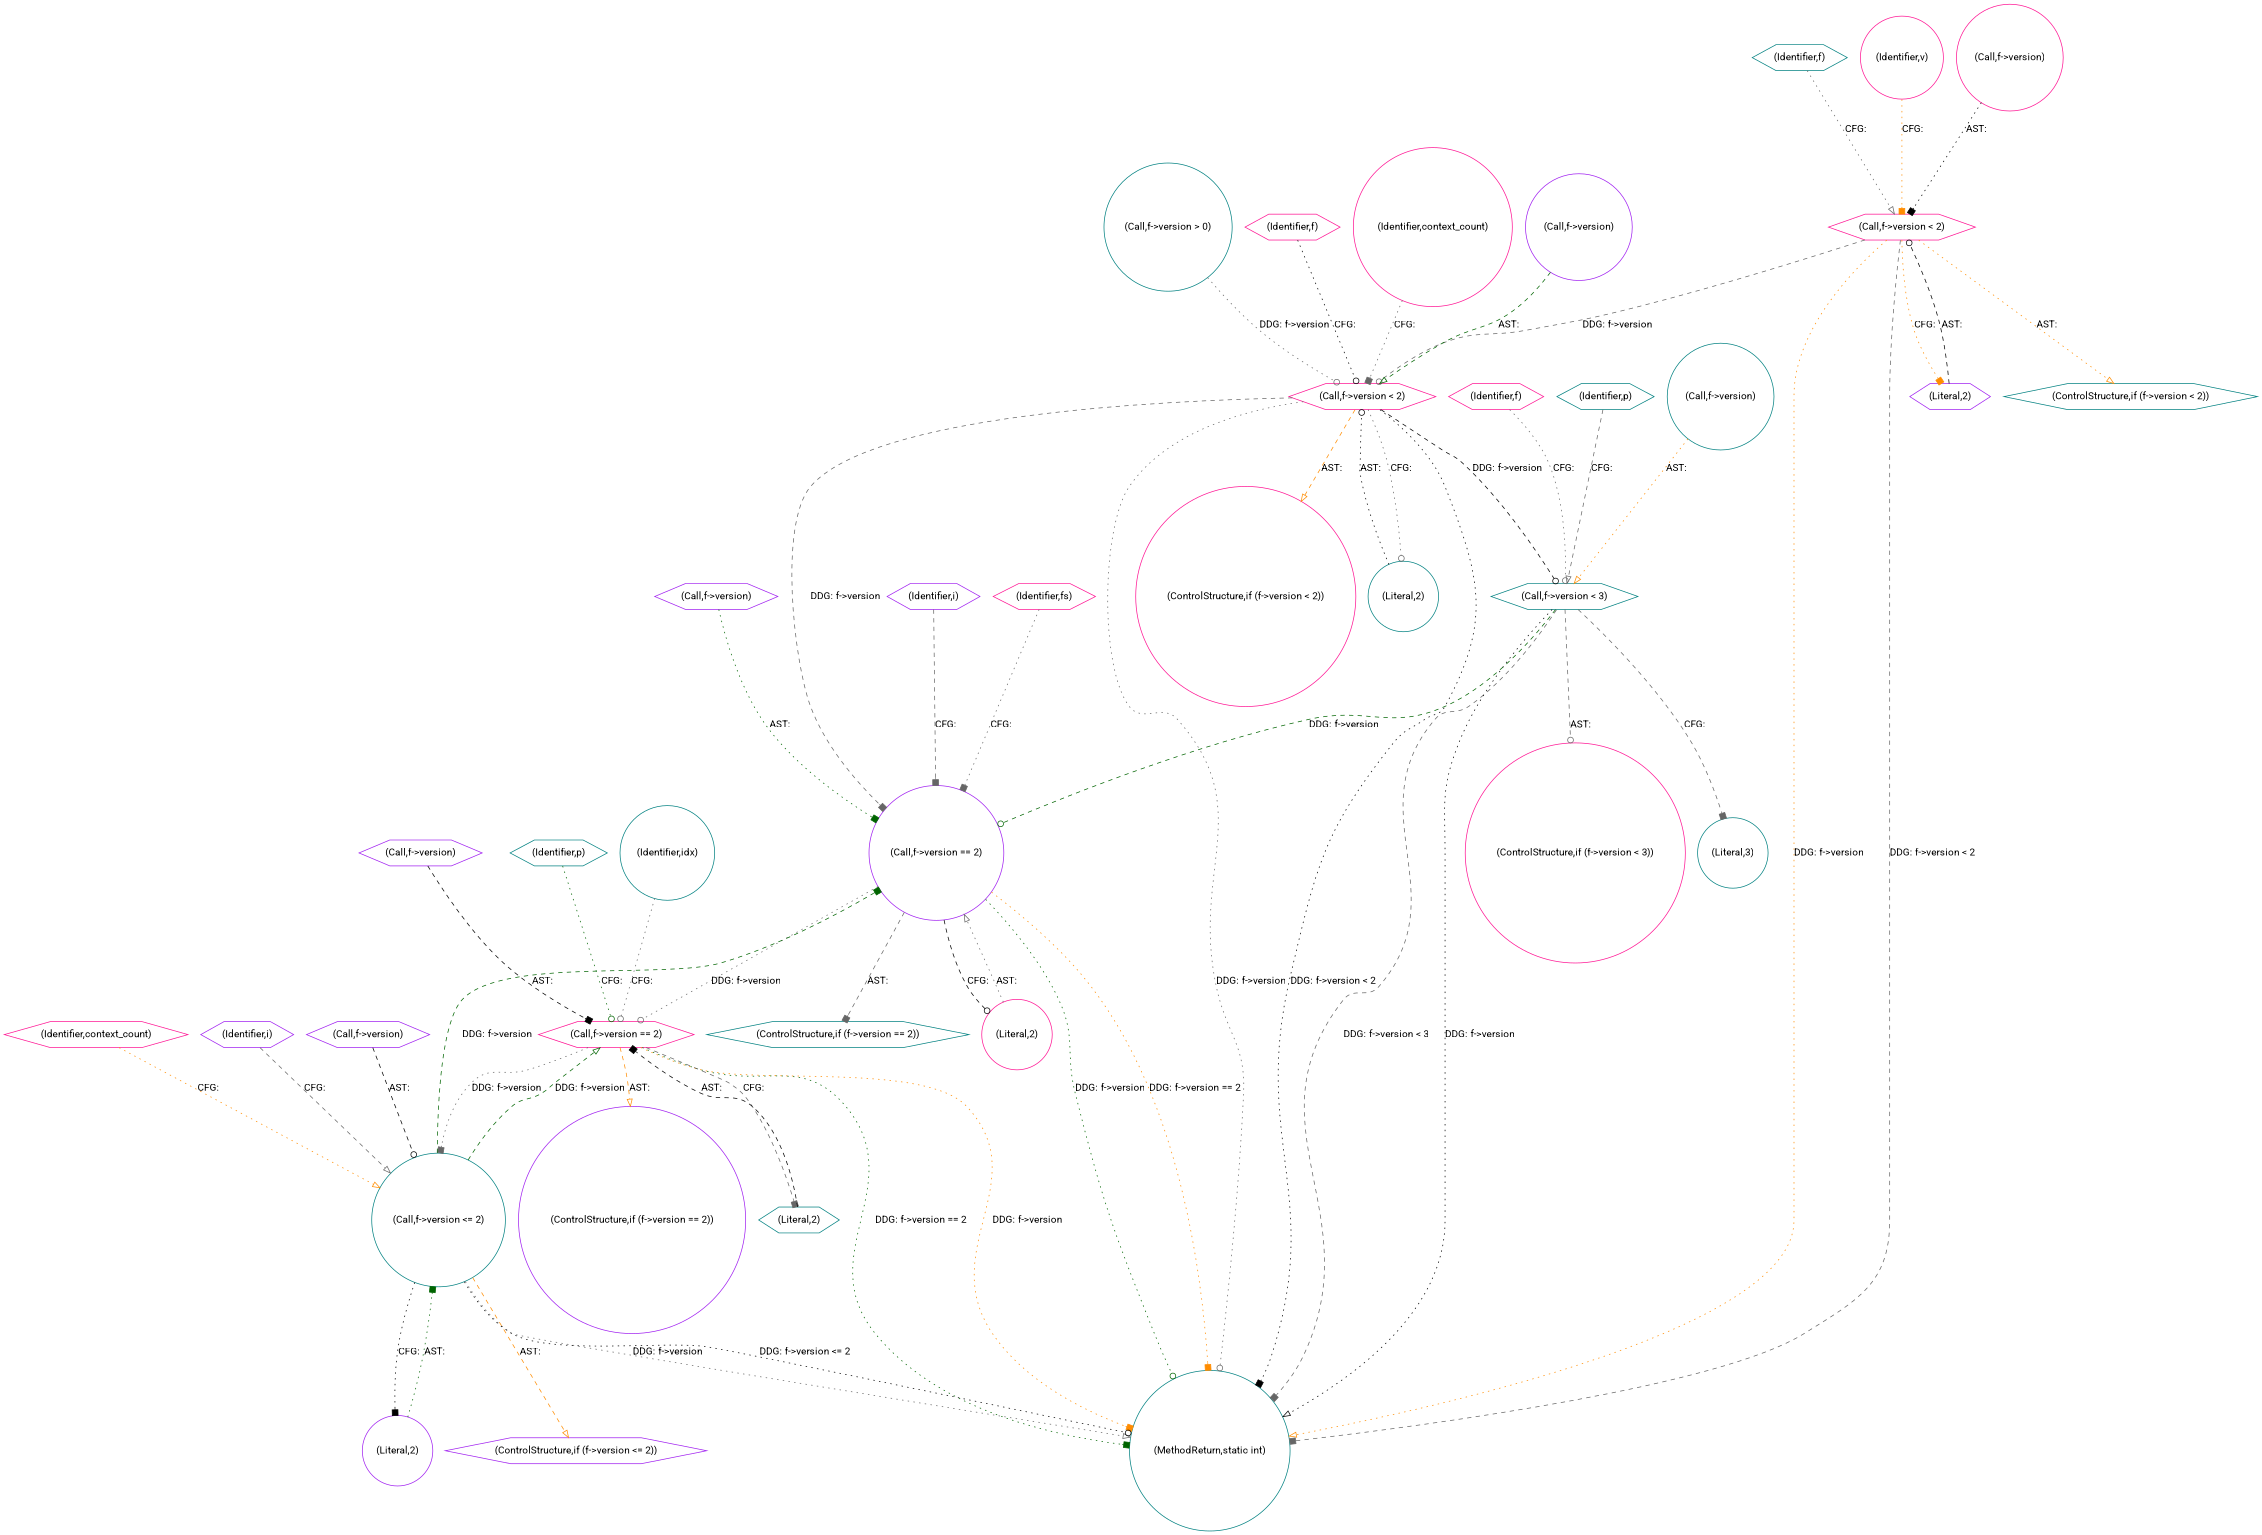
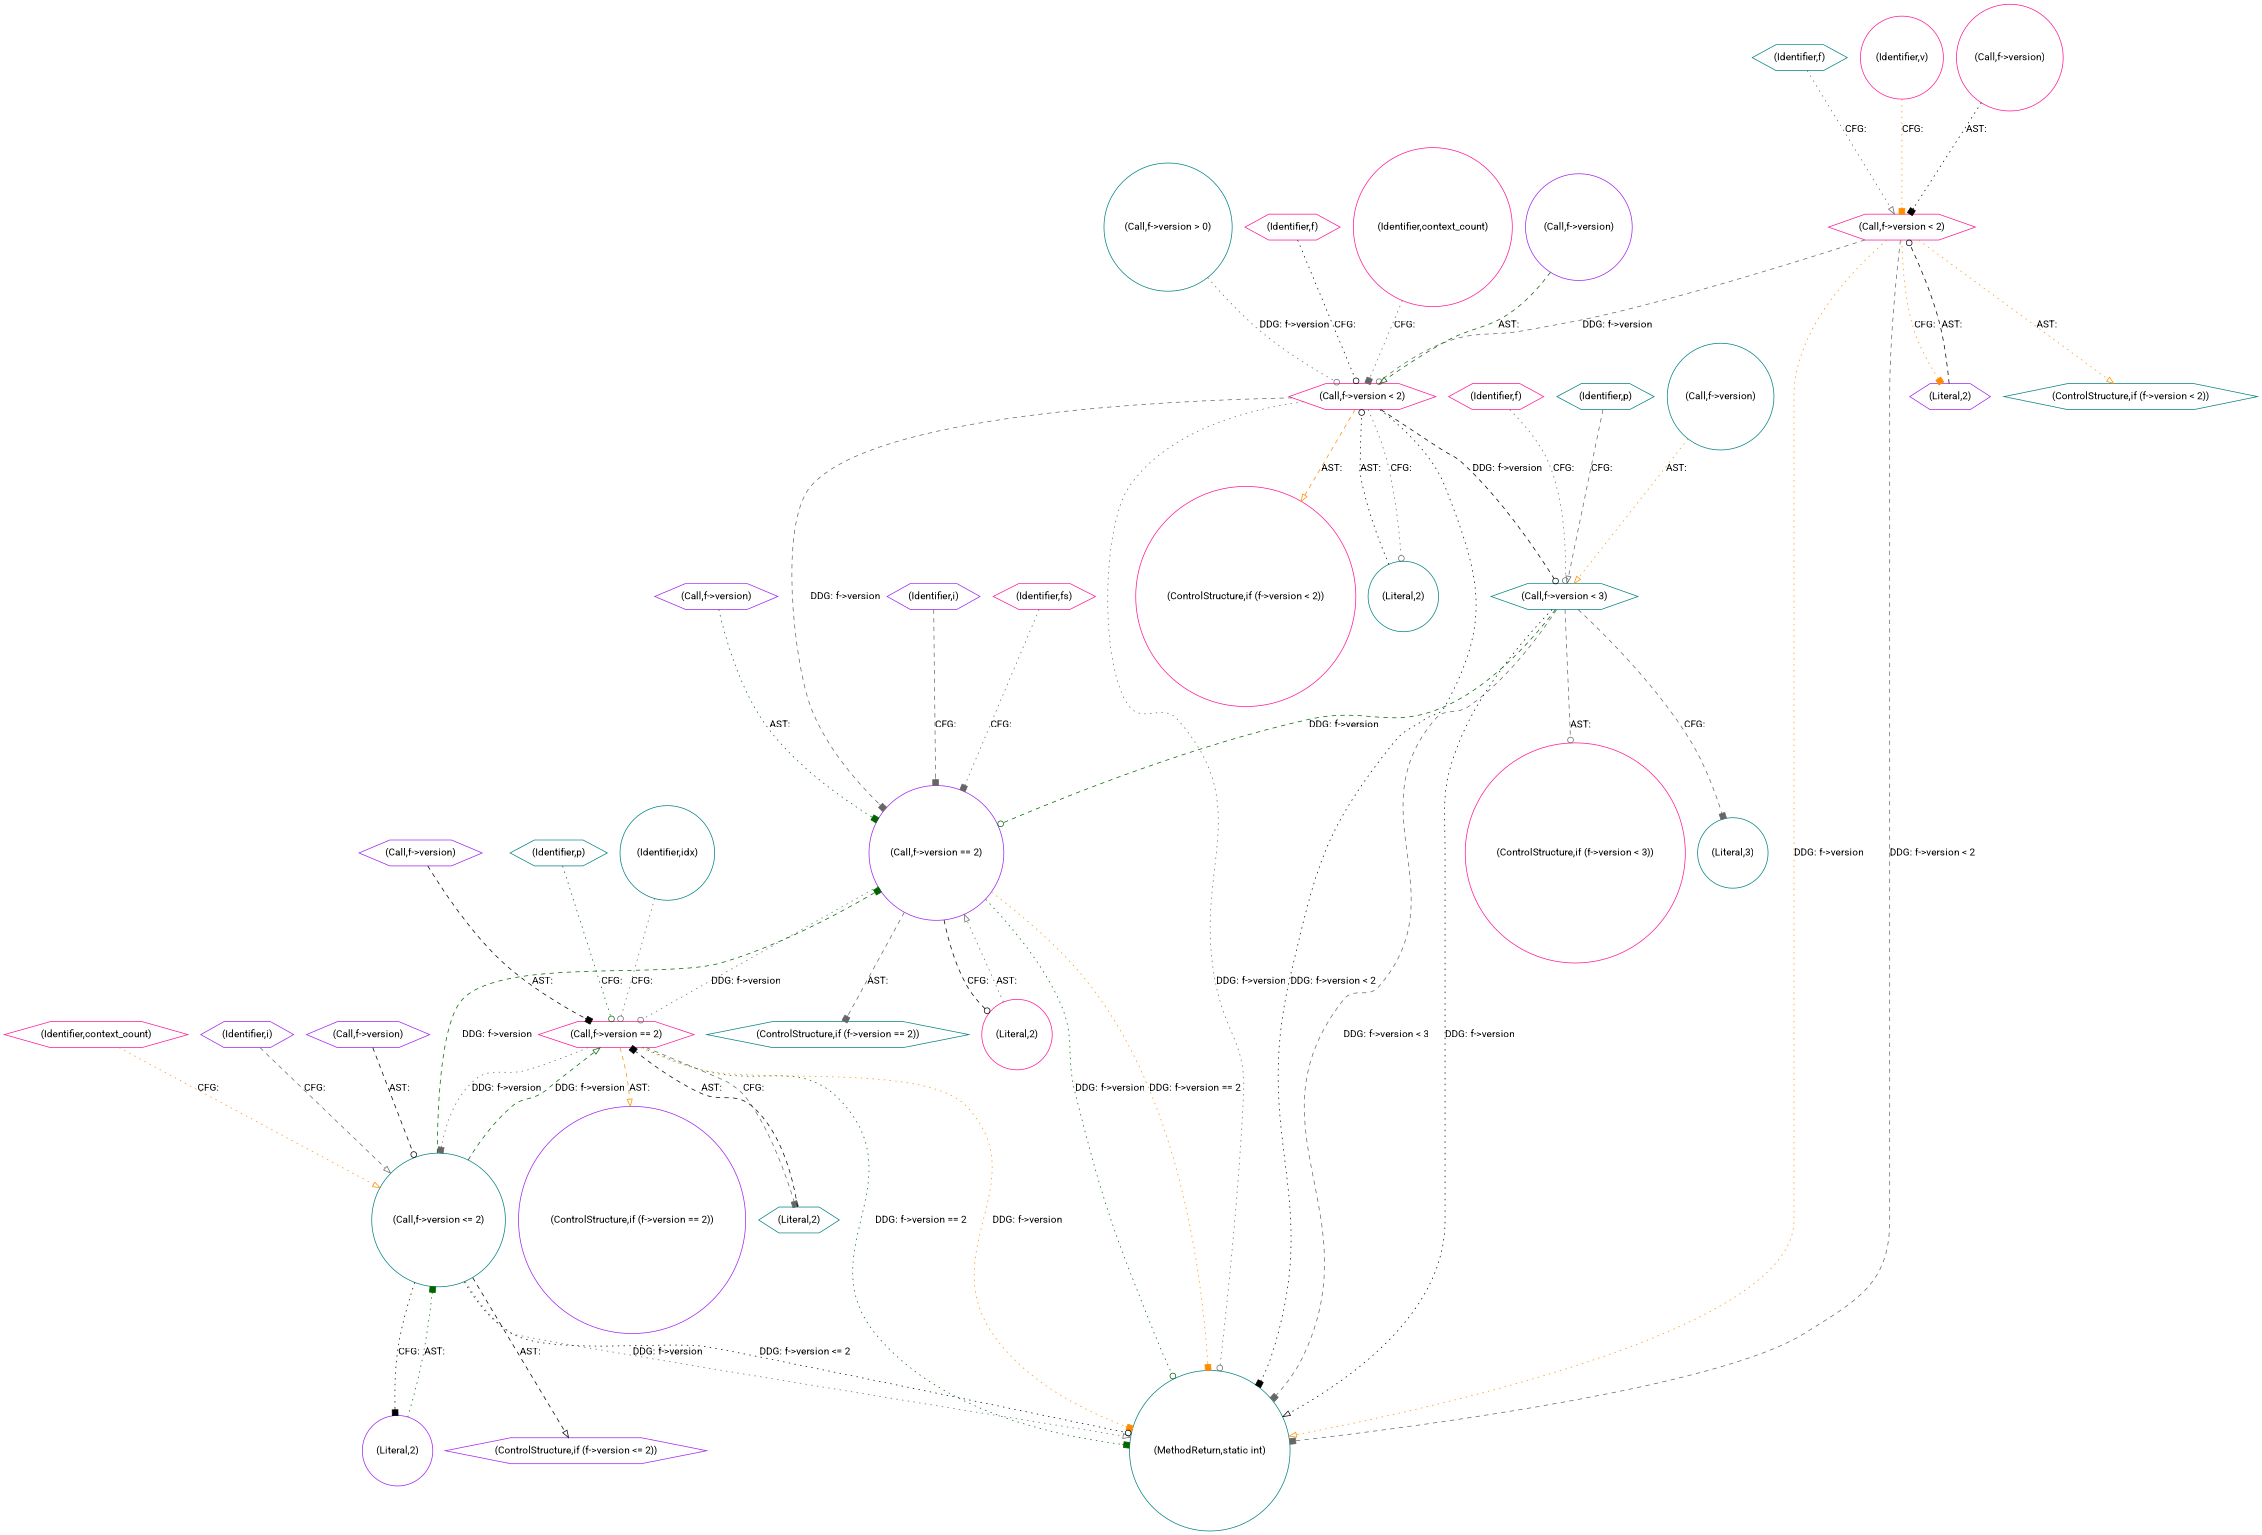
edge "(Call,f->version <= 2)" -> "(ControlStructure,if (f->version <= 2))": color darkorange -> black
